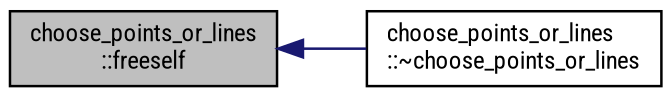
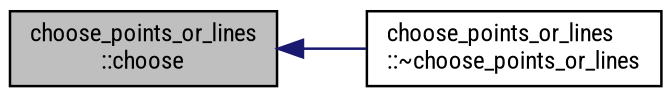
node "choose_points_or_lines ::freeself": label "choose_points_or_lines ::freeself" -> "choose_points_or_lines ::choose"
